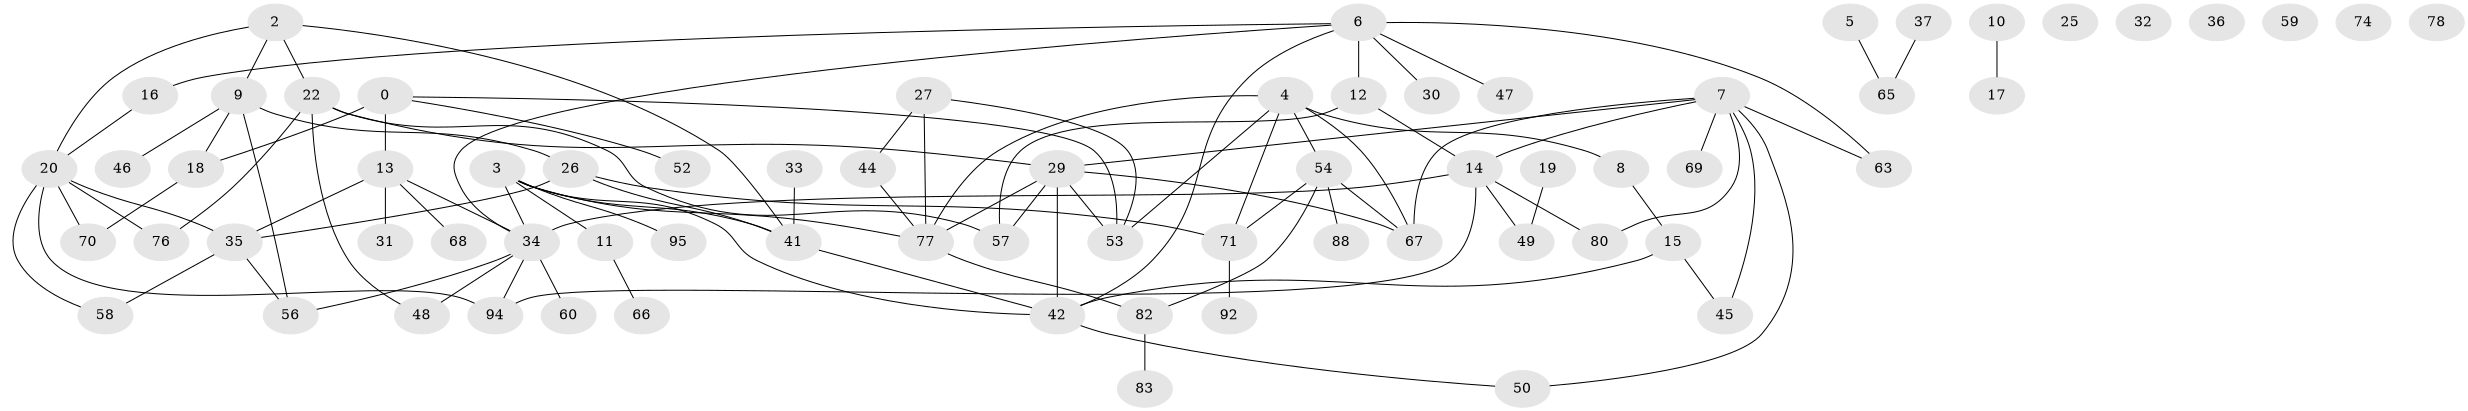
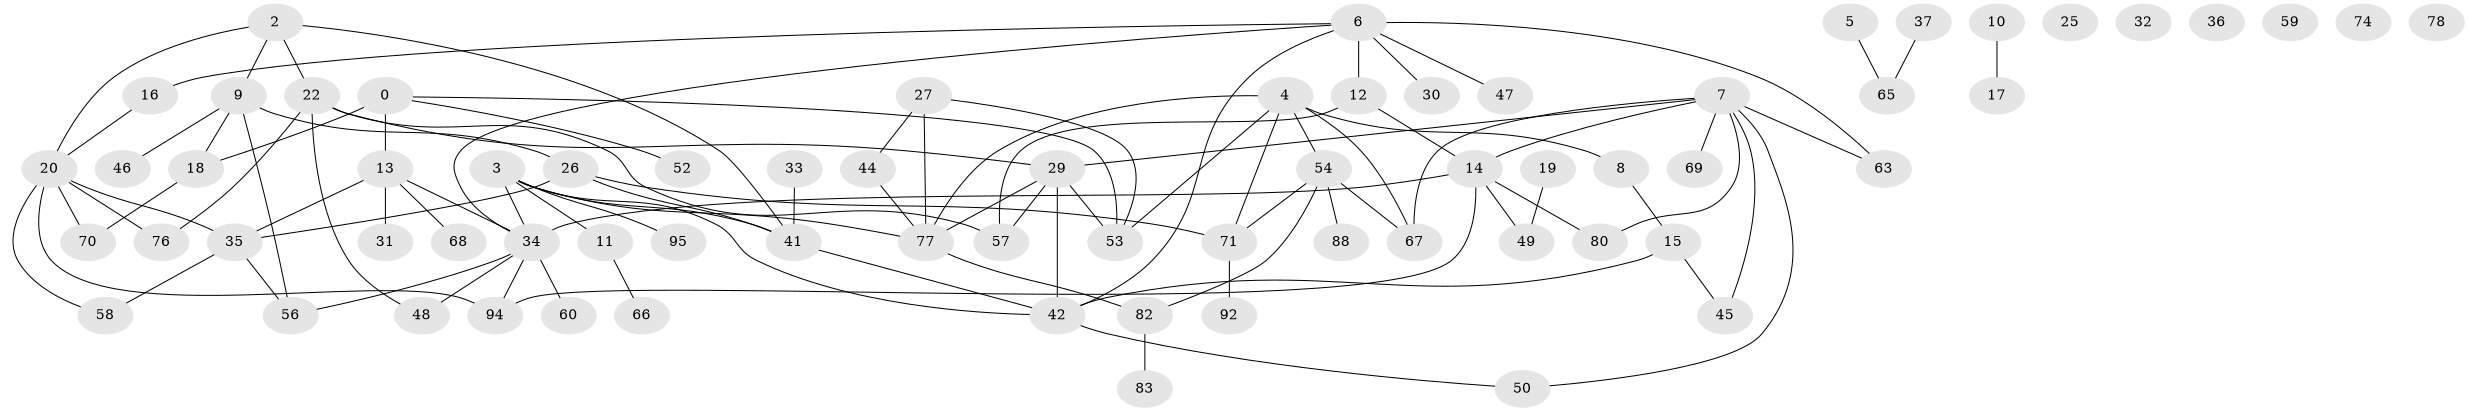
edge "29" -- "67": removed
